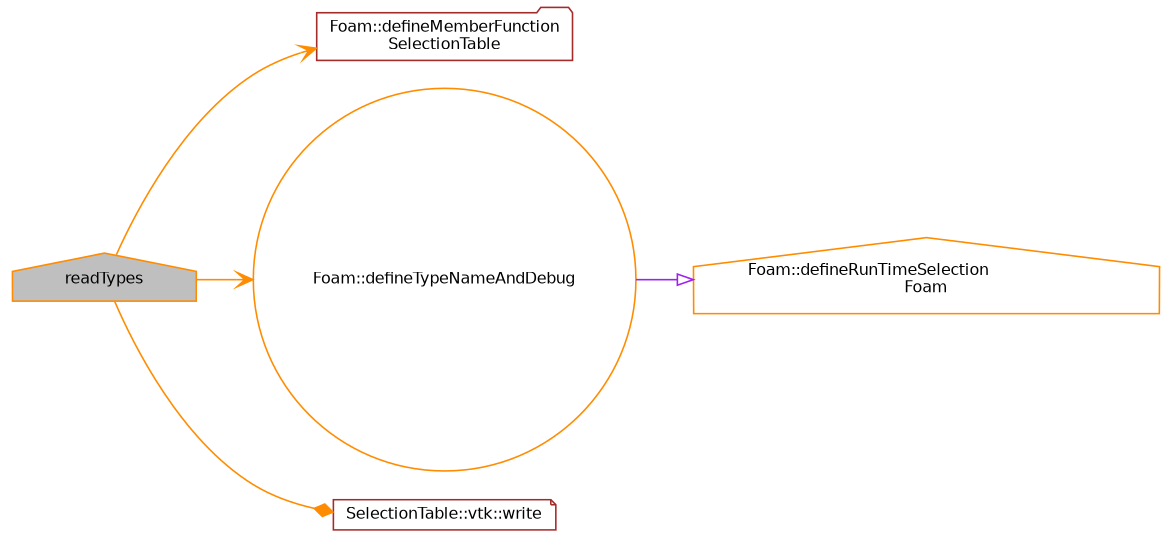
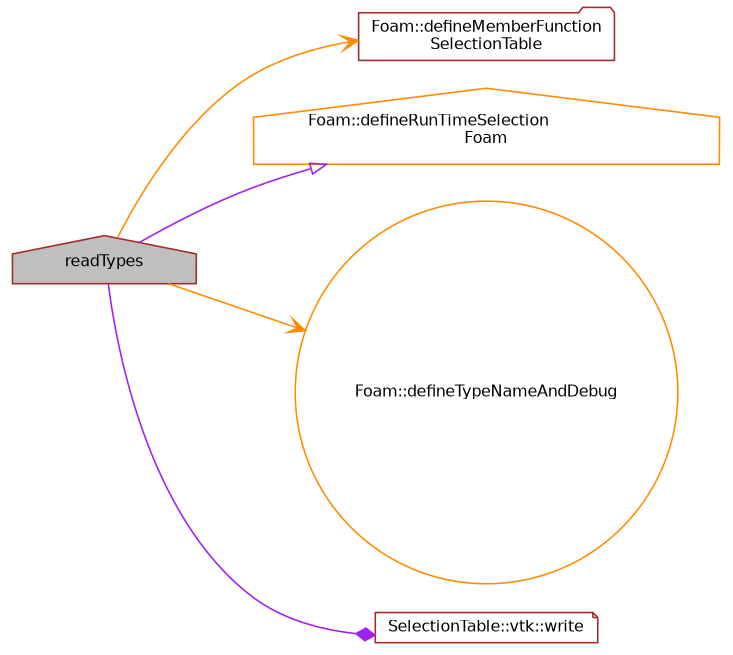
node "readTypes": color darkorange -> brown
edge "Foam::defineTypeNameAndDebug" -> "Foam::defineRunTimeSelection Foam": now "readTypes" -> "Foam::defineRunTimeSelection Foam"
edge "readTypes" -> "SelectionTable::vtk::write": color darkorange -> purple
